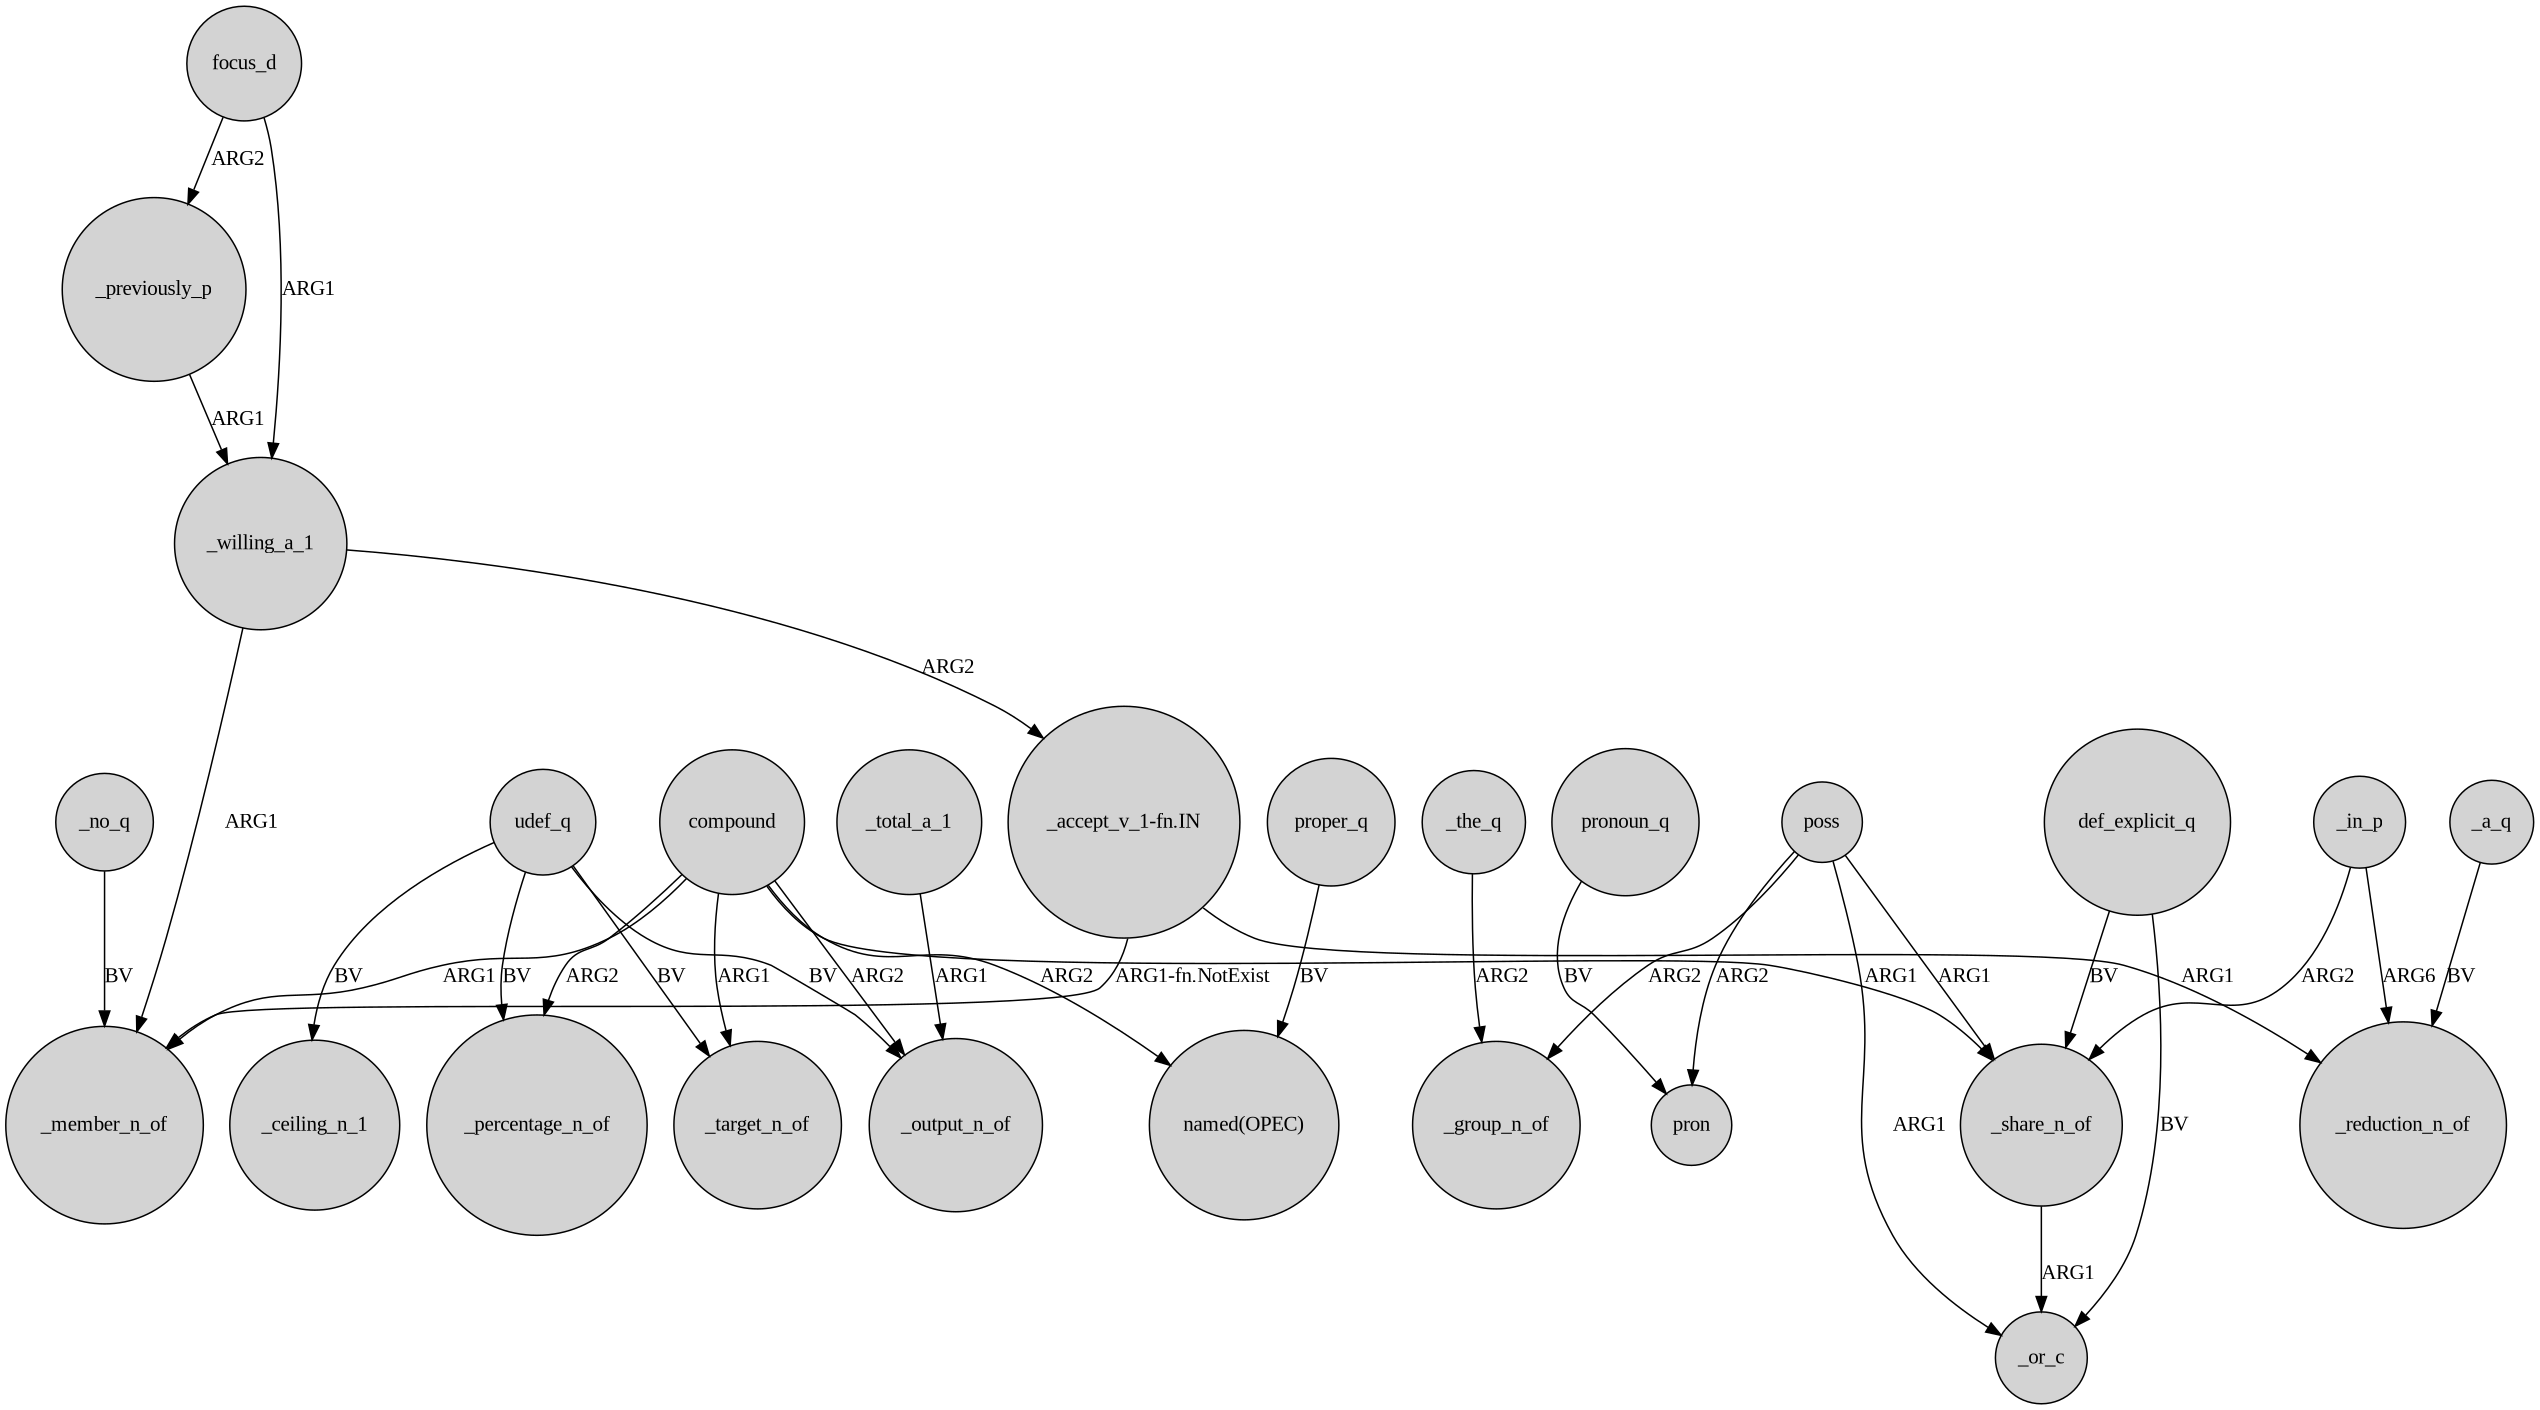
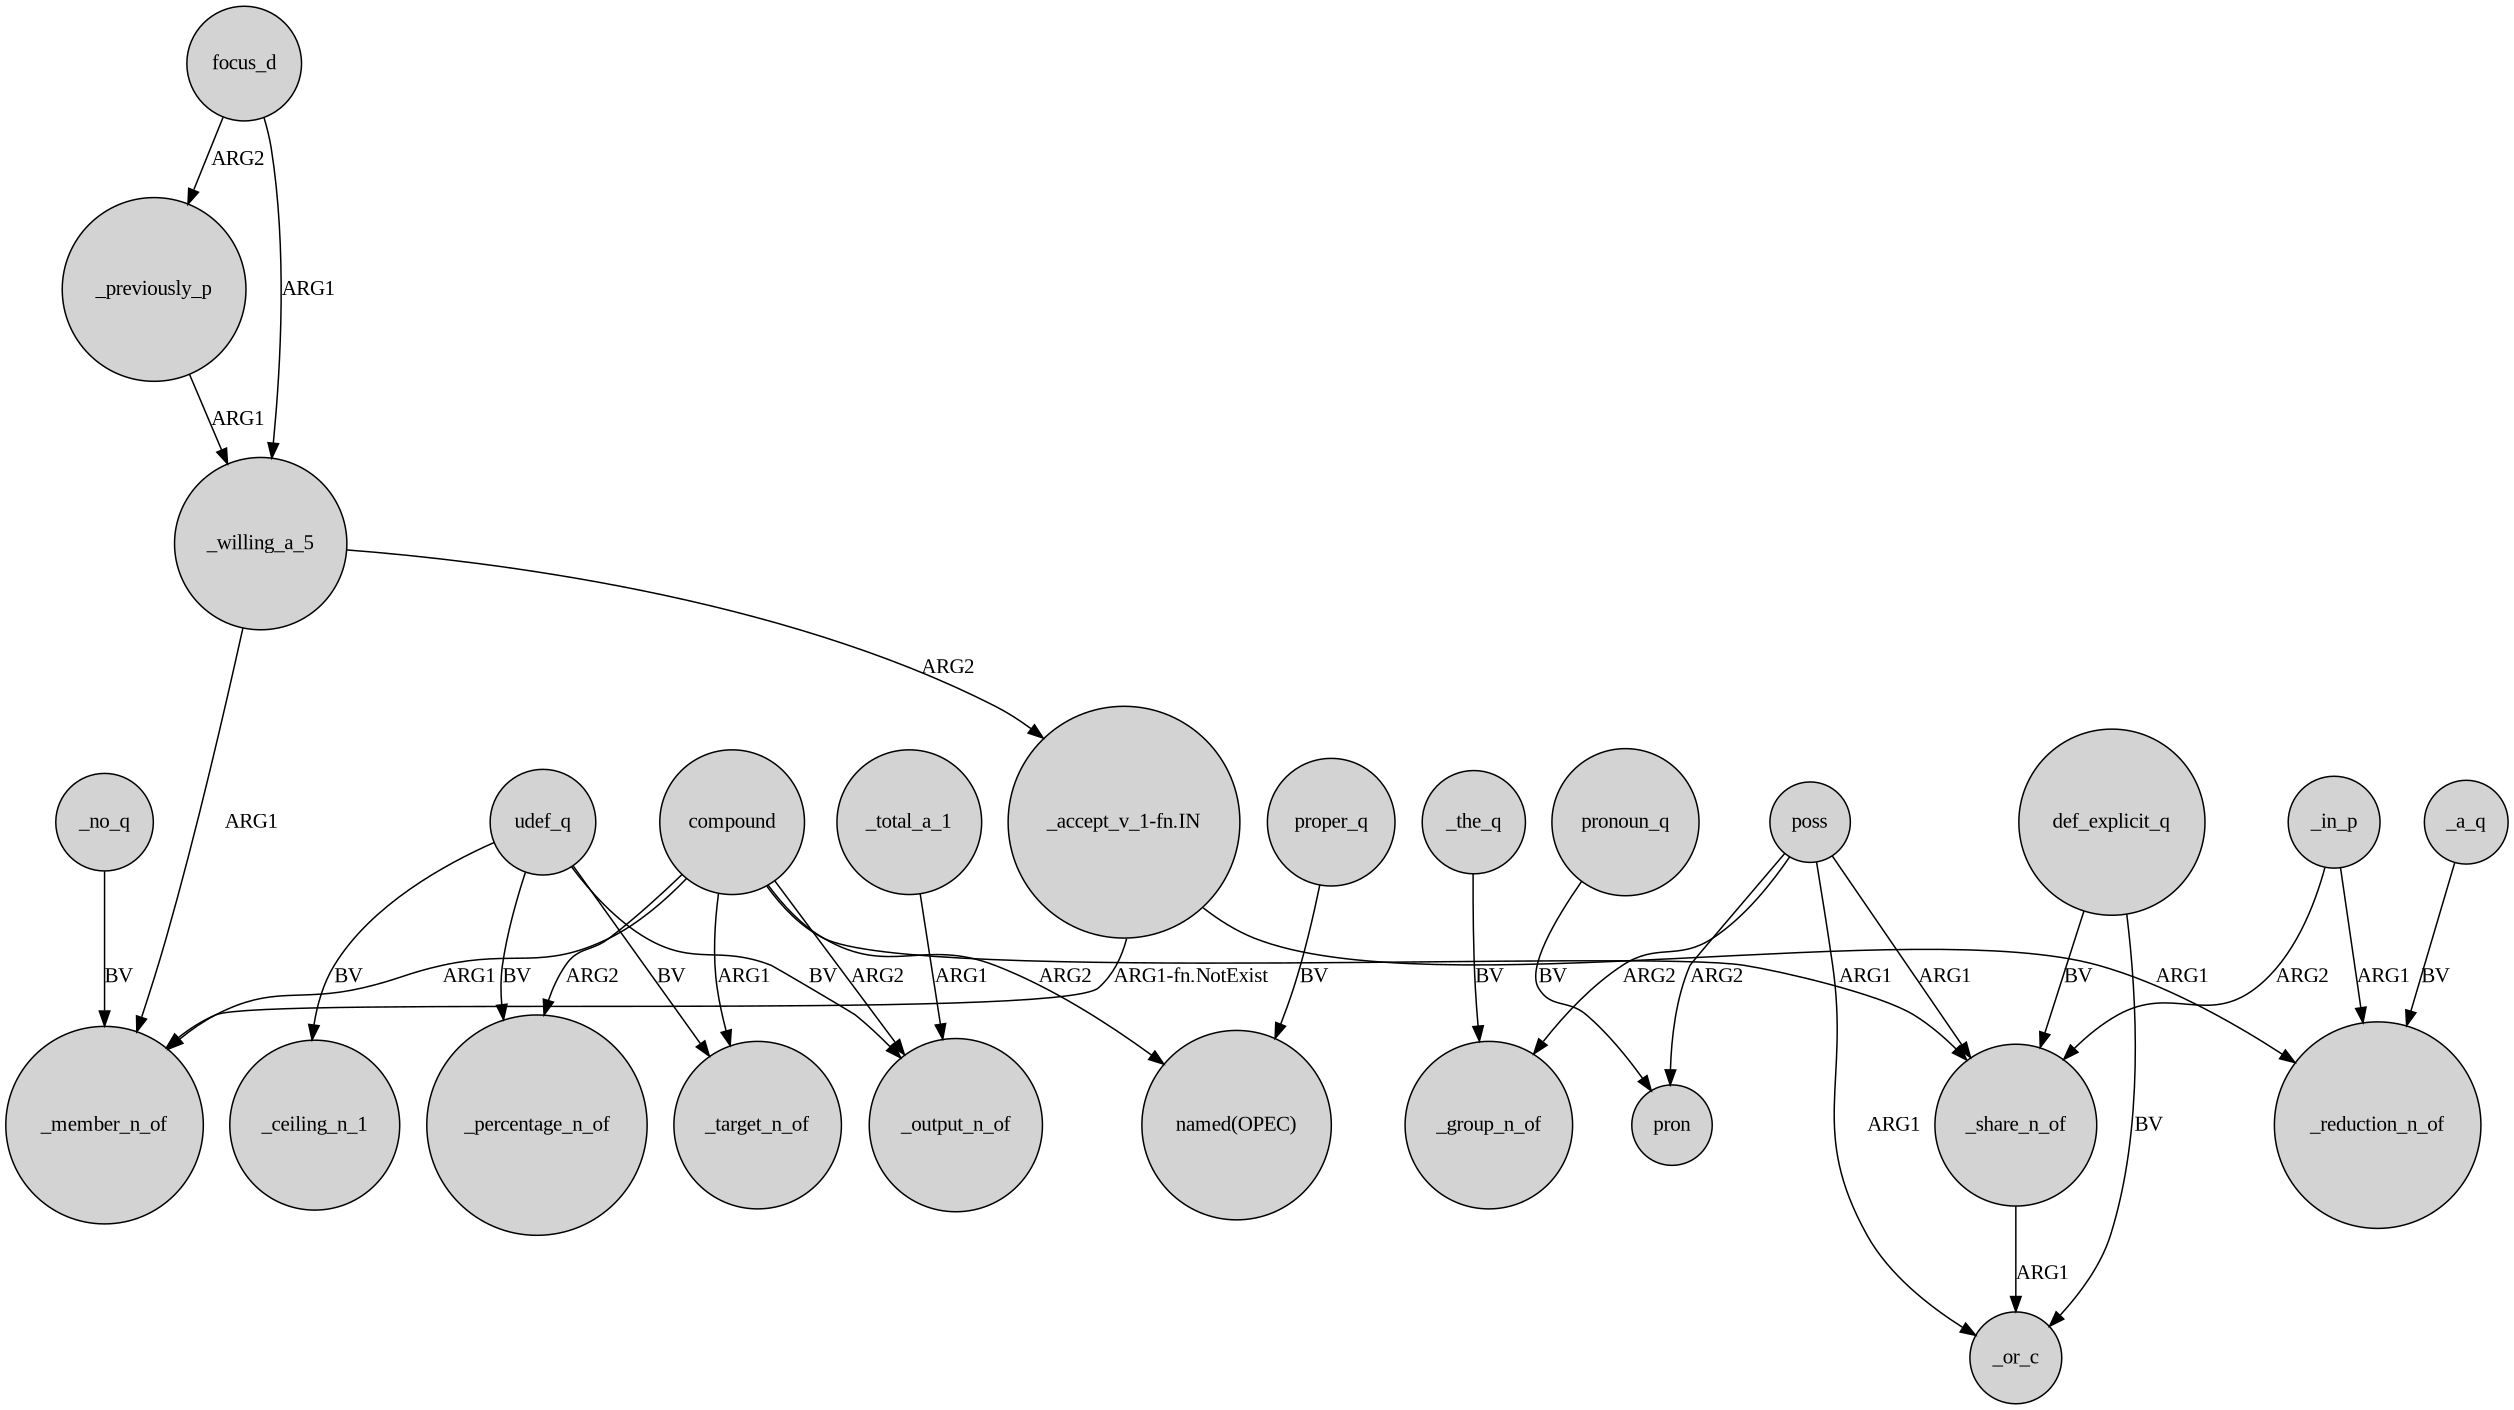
node "_willing_a_1": label "_willing_a_1" -> "_willing_a_5"
edge "_the_q" -> "_group_n_of": label "ARG2" -> "BV"
edge "_in_p" -> "_reduction_n_of": label "ARG6" -> "ARG1"
